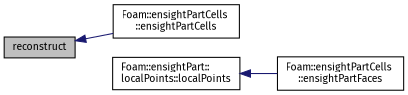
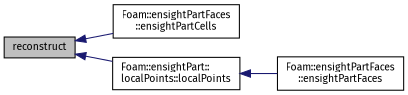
node "Foam::ensightPartCells ::ensightPartCells": label "Foam::ensightPartCells ::ensightPartCells" -> "Foam::ensightPartFaces ::ensightPartCells"
edge "Foam::ensightPart:: localPoints::localPoints" -> "reconstruct": added
node "Foam::ensightPartCells ::ensightPartFaces": label "Foam::ensightPartCells ::ensightPartFaces" -> "Foam::ensightPartFaces ::ensightPartFaces"
